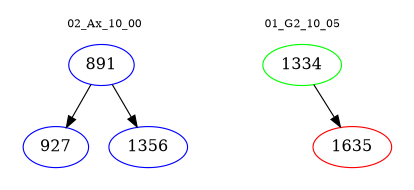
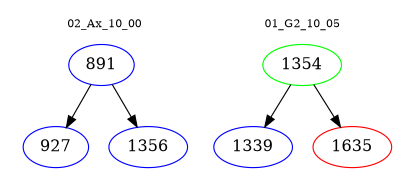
node "1334": label "1334" -> "1354"
node "1339": added
